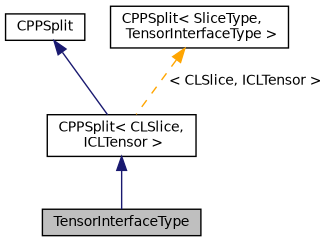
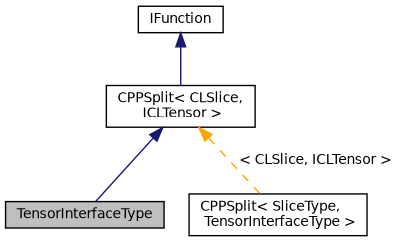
node "CPPSplit": label "CPPSplit" -> "IFunction"
edge "CPPSplit< CLSlice, ICLTensor >" -> "CPPSplit< SliceType, TensorInterfaceType >": reversed
